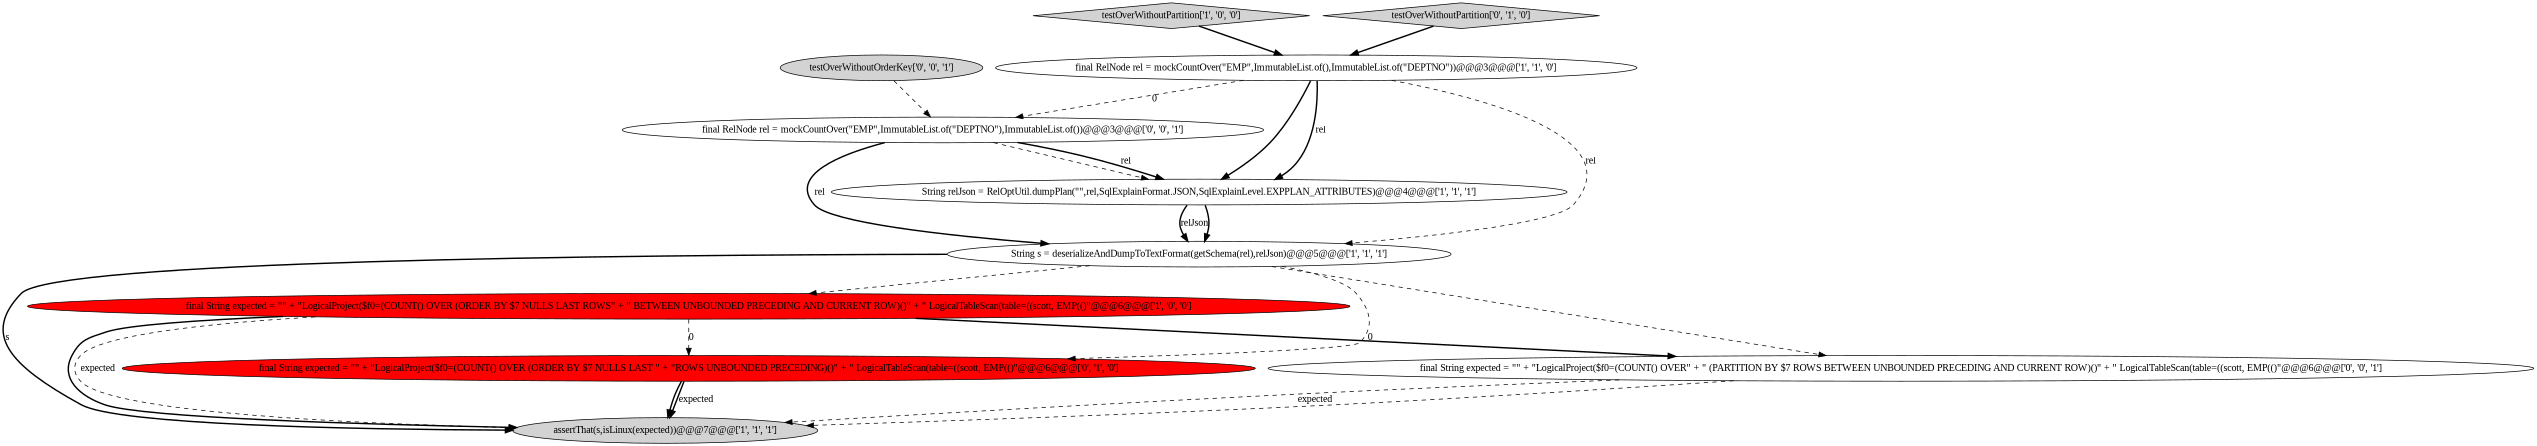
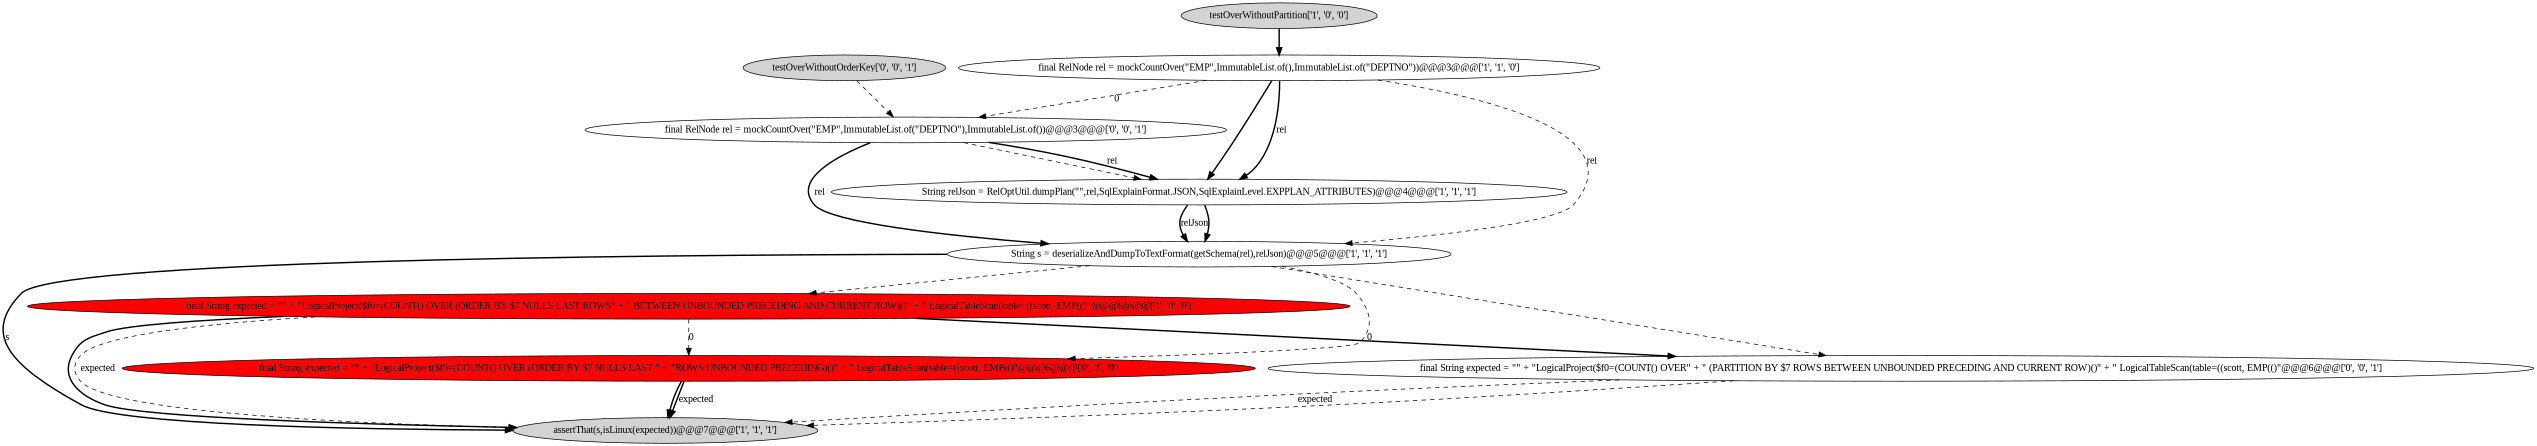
node "testOverWithoutPartition['1', '0', '0']": shape diamond -> ellipse
node "testOverWithoutPartition['0', '1', '0']": removed
